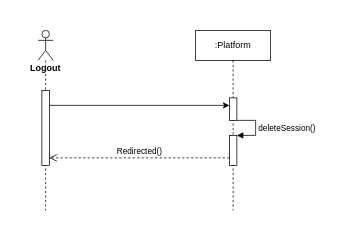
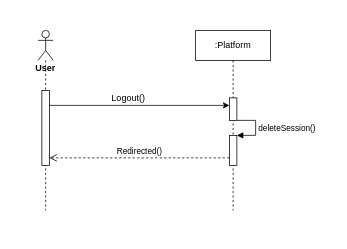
node "Logout": label "Logout" -> "User"
node "Logout()": added
